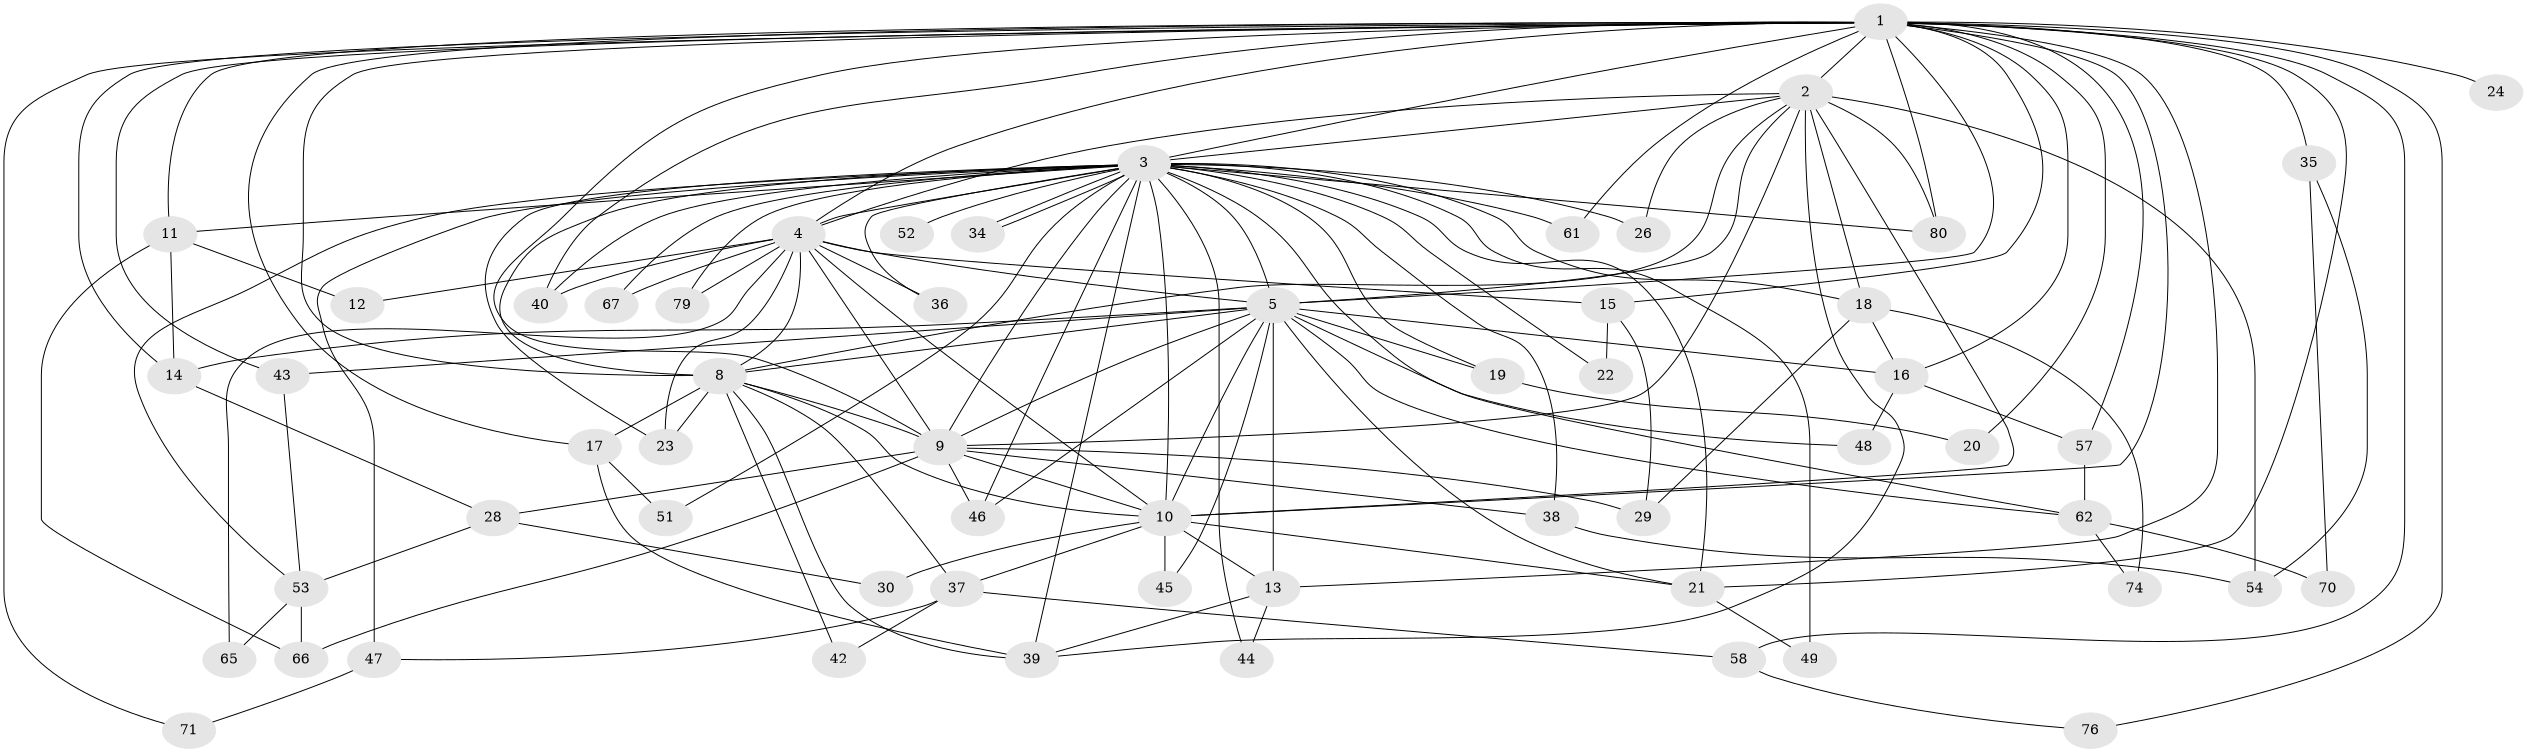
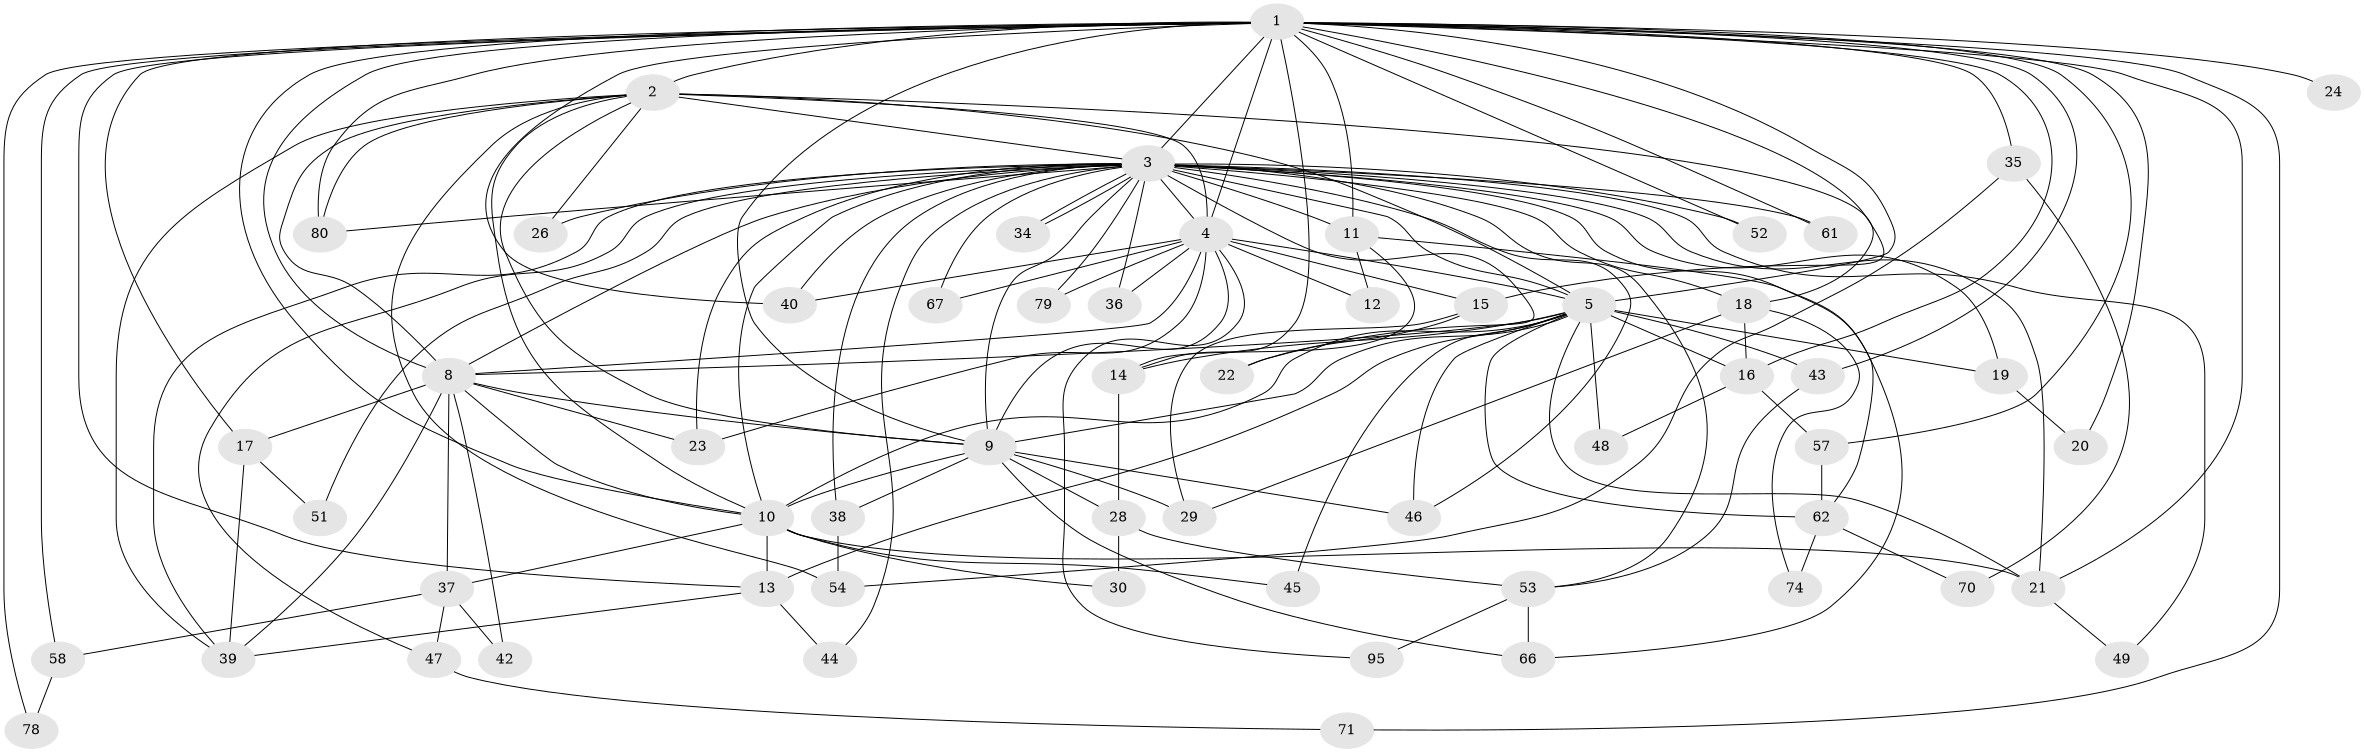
edge "1" -- "52": added
edge "4" -- "10": removed
node "65": label "65" -> "95"
node "76": label "76" -> "78"
